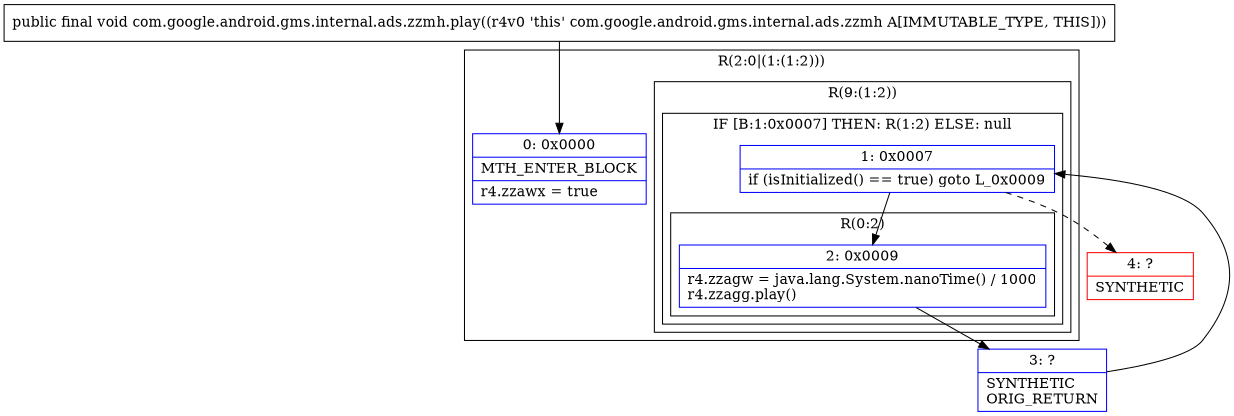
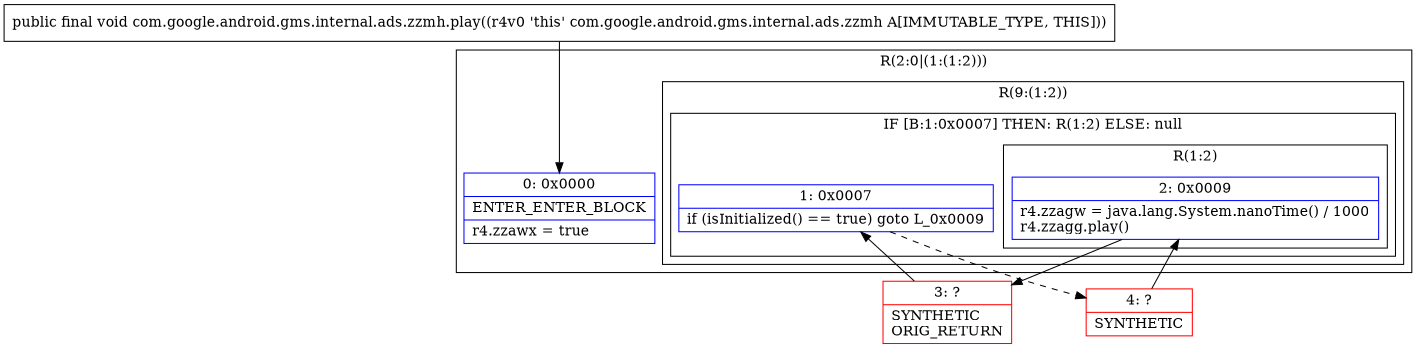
node "0: 0x0000": text "MTH_ENTER_BLOCK" -> "ENTER_ENTER_BLOCK"
edge "1: 0x0007" -> "2: 0x0009": now "4: ?" -> "2: 0x0009"
cluster "R(0:2)": label "R(0:2)" -> "R(1:2)"
node "3: ?": color blue -> red
